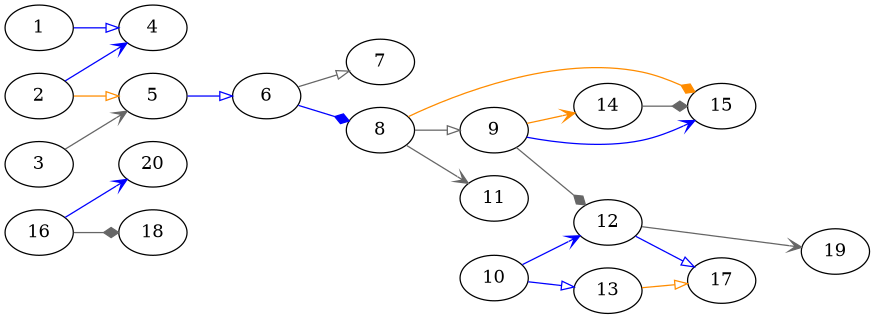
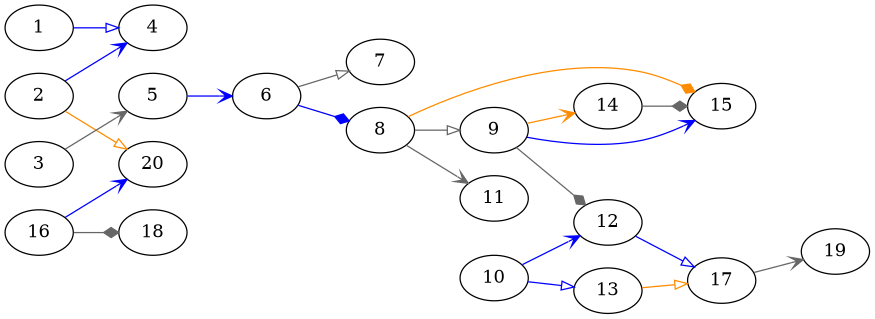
edge "2" -> "5": now "2" -> "20"
edge "5" -> "6": arrowhead onormal -> vee
edge "12" -> "19": now "17" -> "19"
